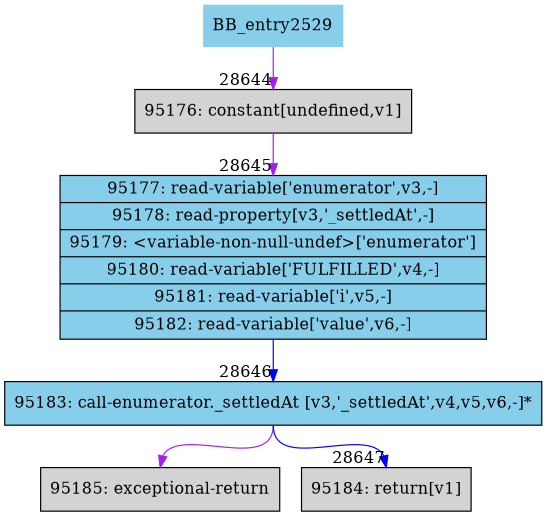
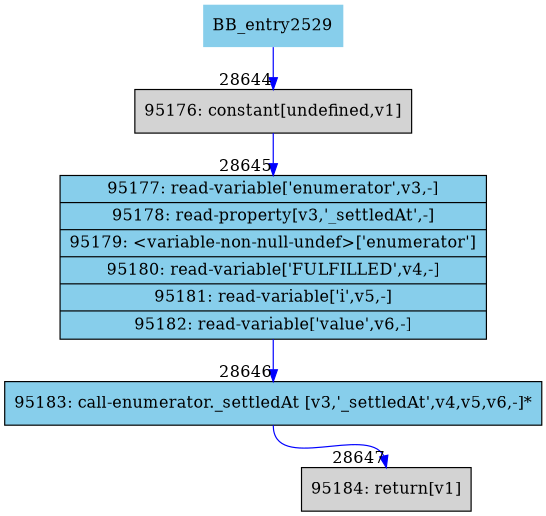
edge "BB_entry2529" -> "95176: constant[undefined,v1]": color purple -> blue
edge "95176: constant[undefined,v1]" -> "95177: read-variable['enumerator',v3,-]": color purple -> blue
node "95185: exceptional-return": removed
